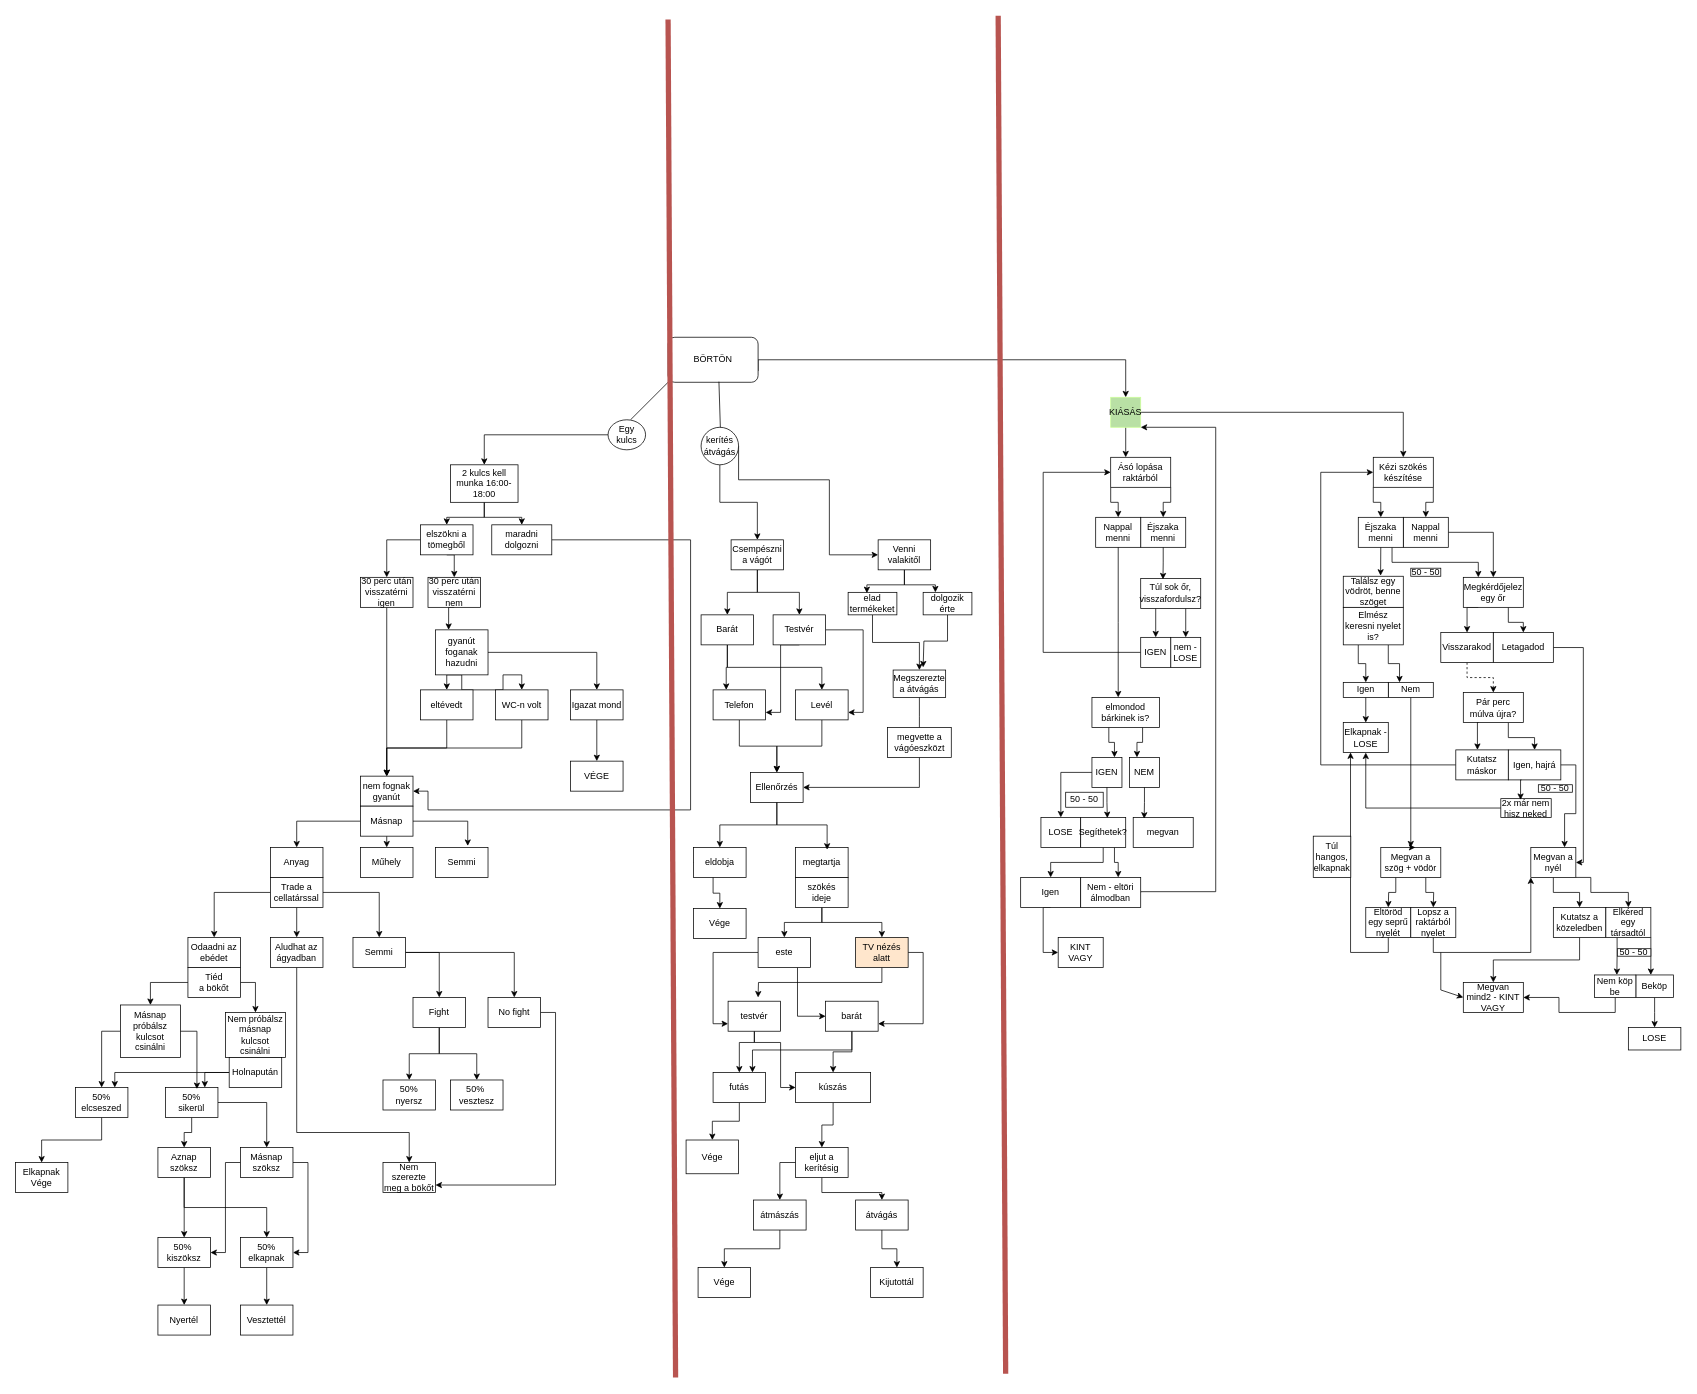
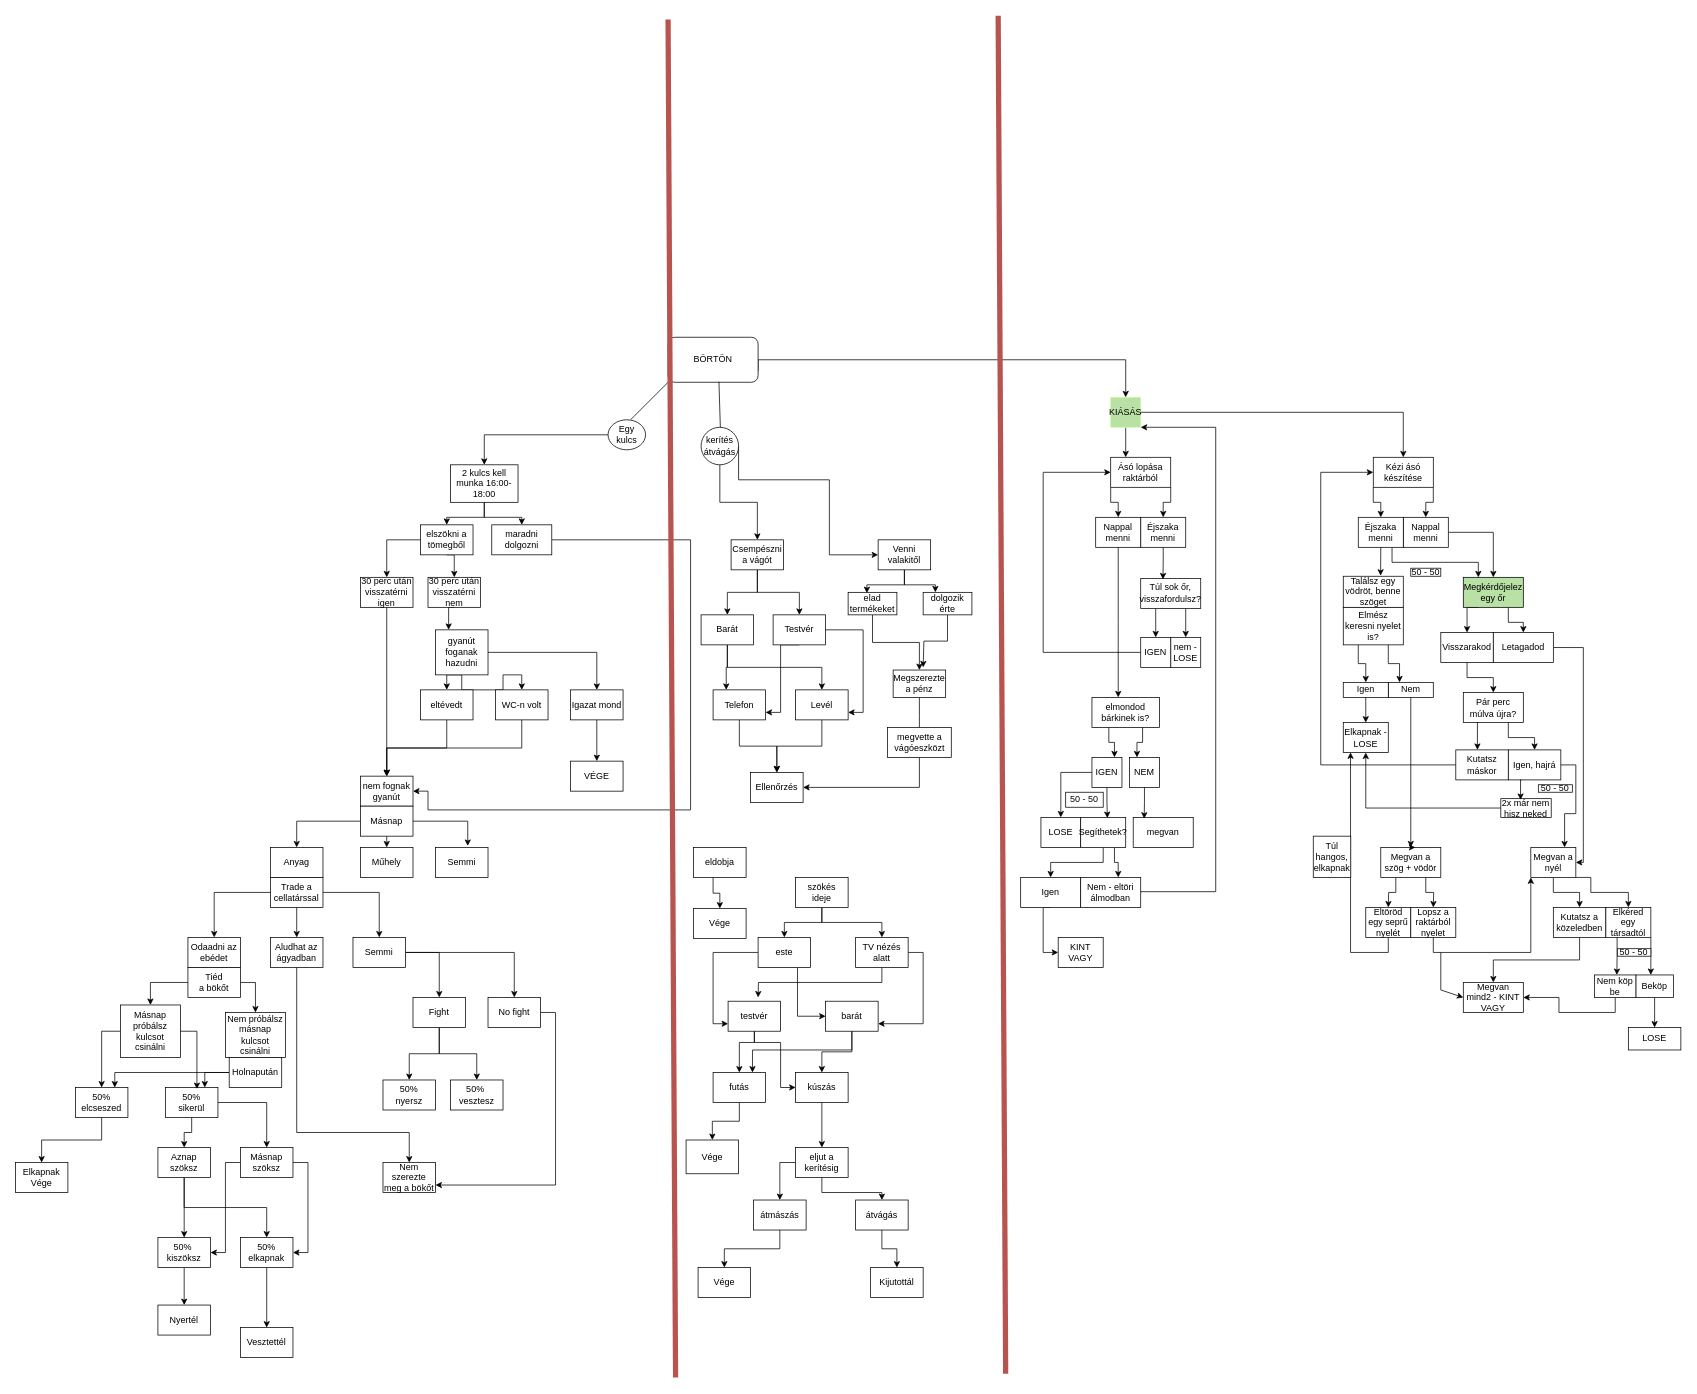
node "Kézi szökés készítése": label "Kézi szökés készítése" -> "Kézi ásó készítése"
node "Megkérdőjelez egy őr": fillcolor #ffffff -> #b9e0a5
edge "Visszarakod" -> "Pár perc múlva újra?": style dashed -> solid
node "Megszerezte a átvágás": label "Megszerezte a átvágás" -> "Megszerezte a pénz"
edge "Ellenőrzés" -> "megtartja": removed
edge "Ellenőrzés" -> "eldobja": removed
node "megtartja": removed
node "TV nézés alatt": fillcolor #ffe6cc -> #ffffff
node "kúszás": size 75x30 -> 53x30
node "Vesztettél": moved (267, 1320) -> (267, 1342)
